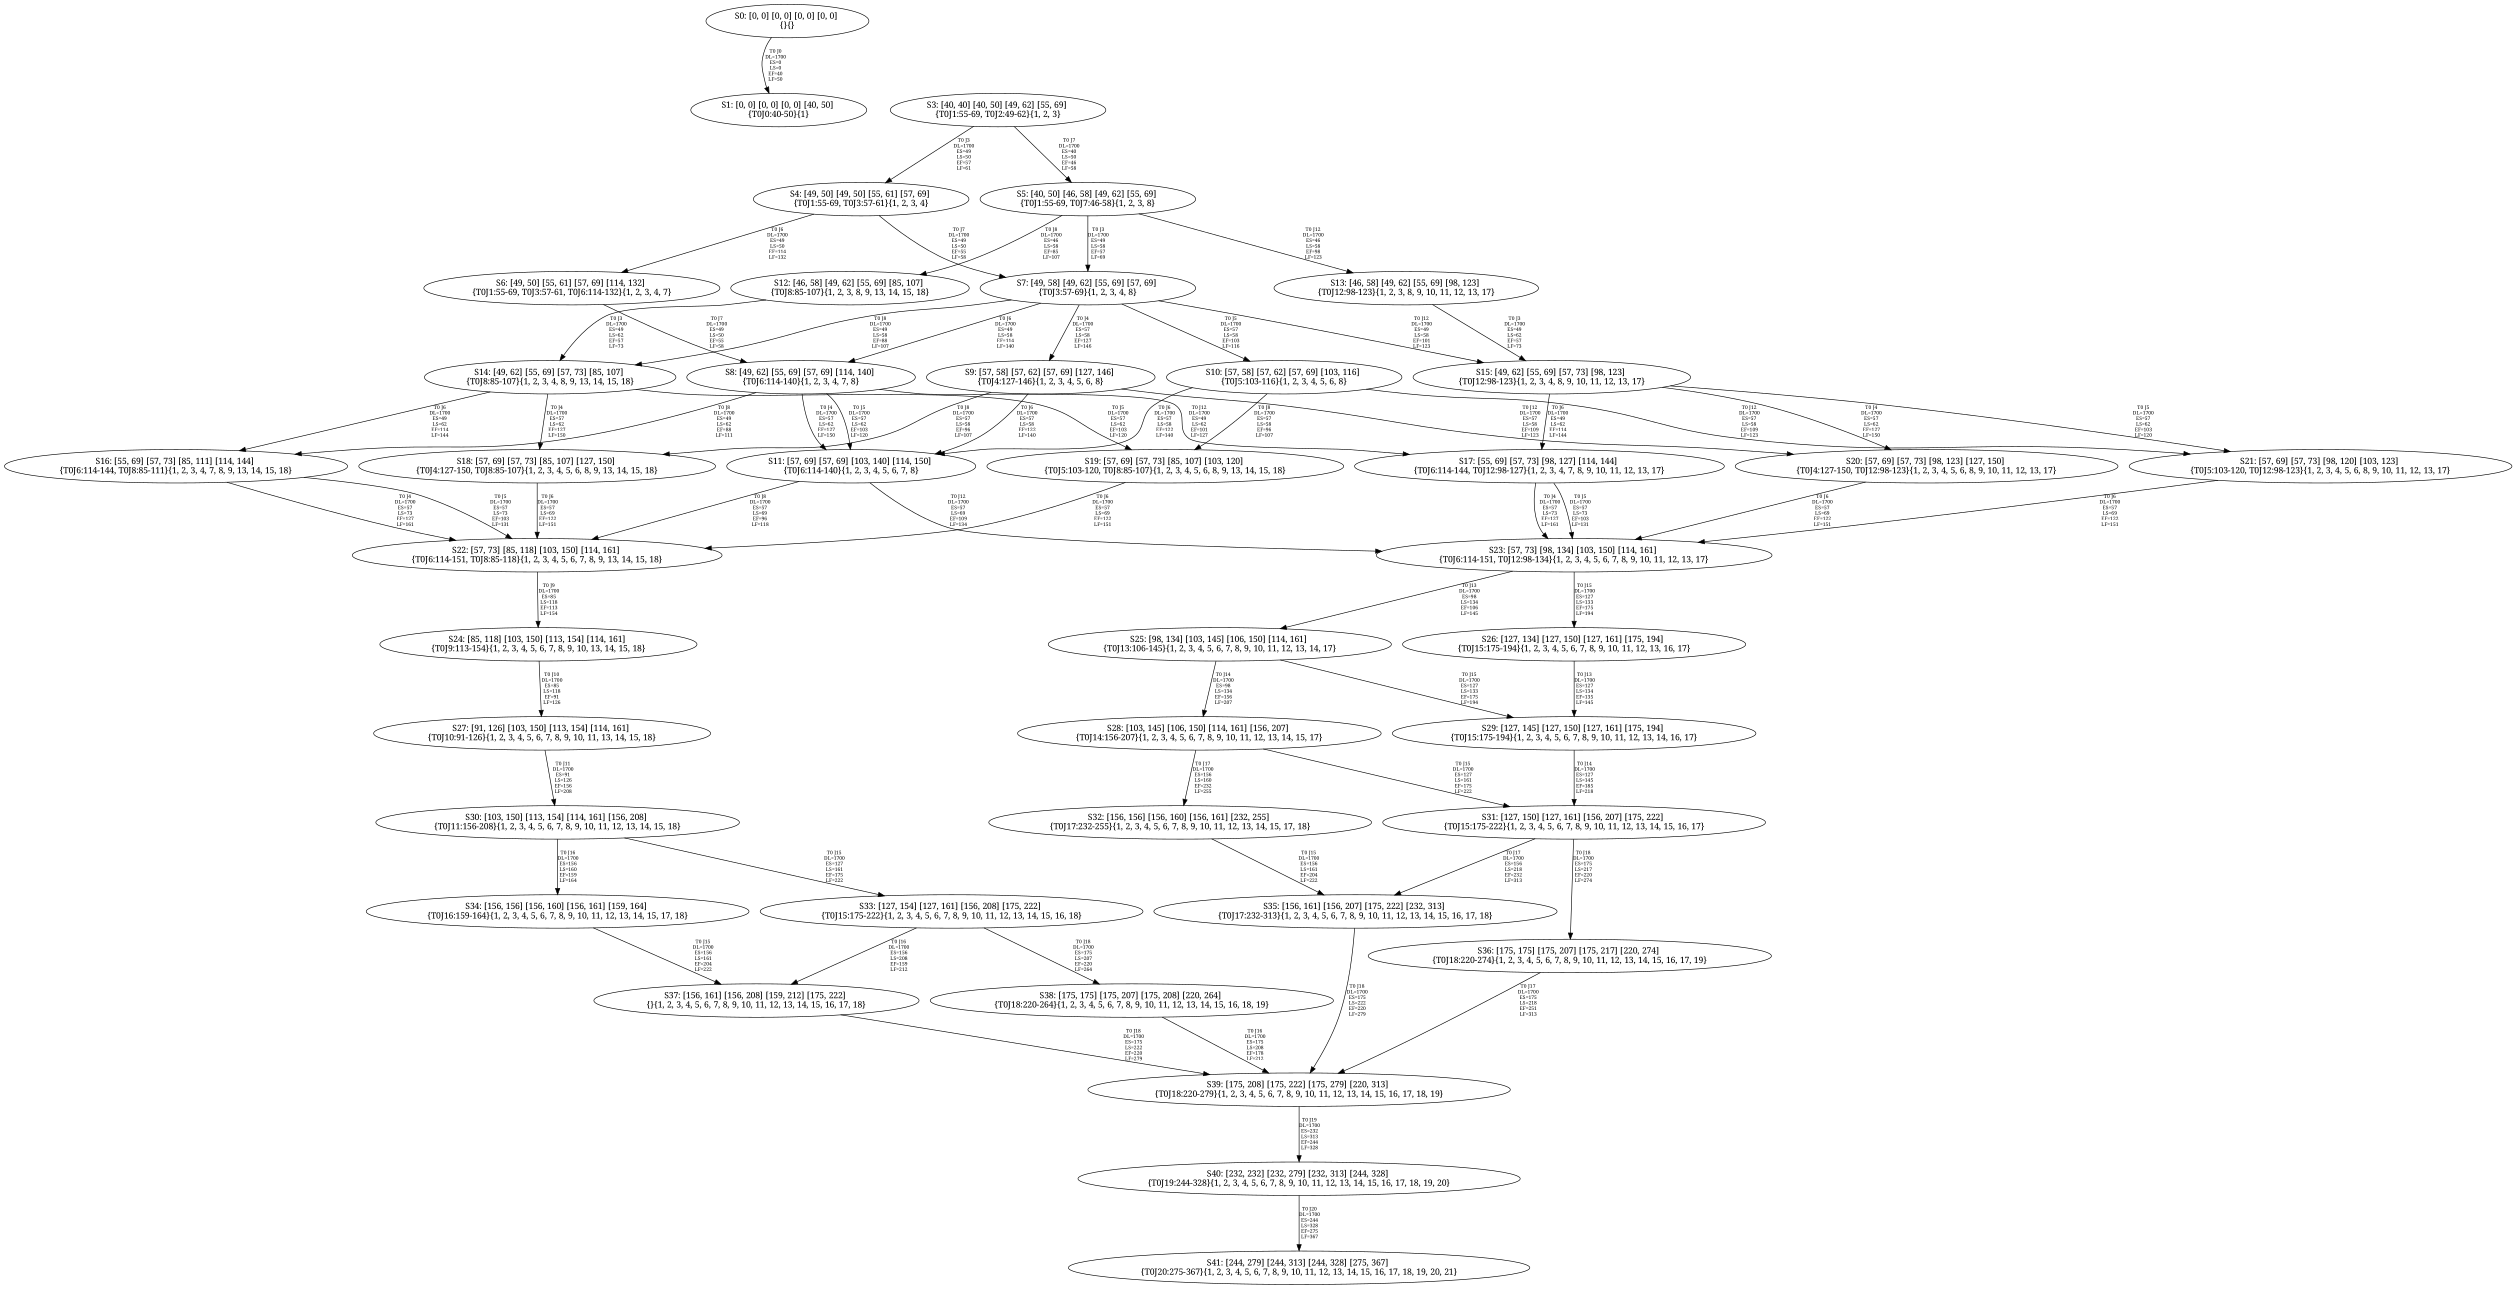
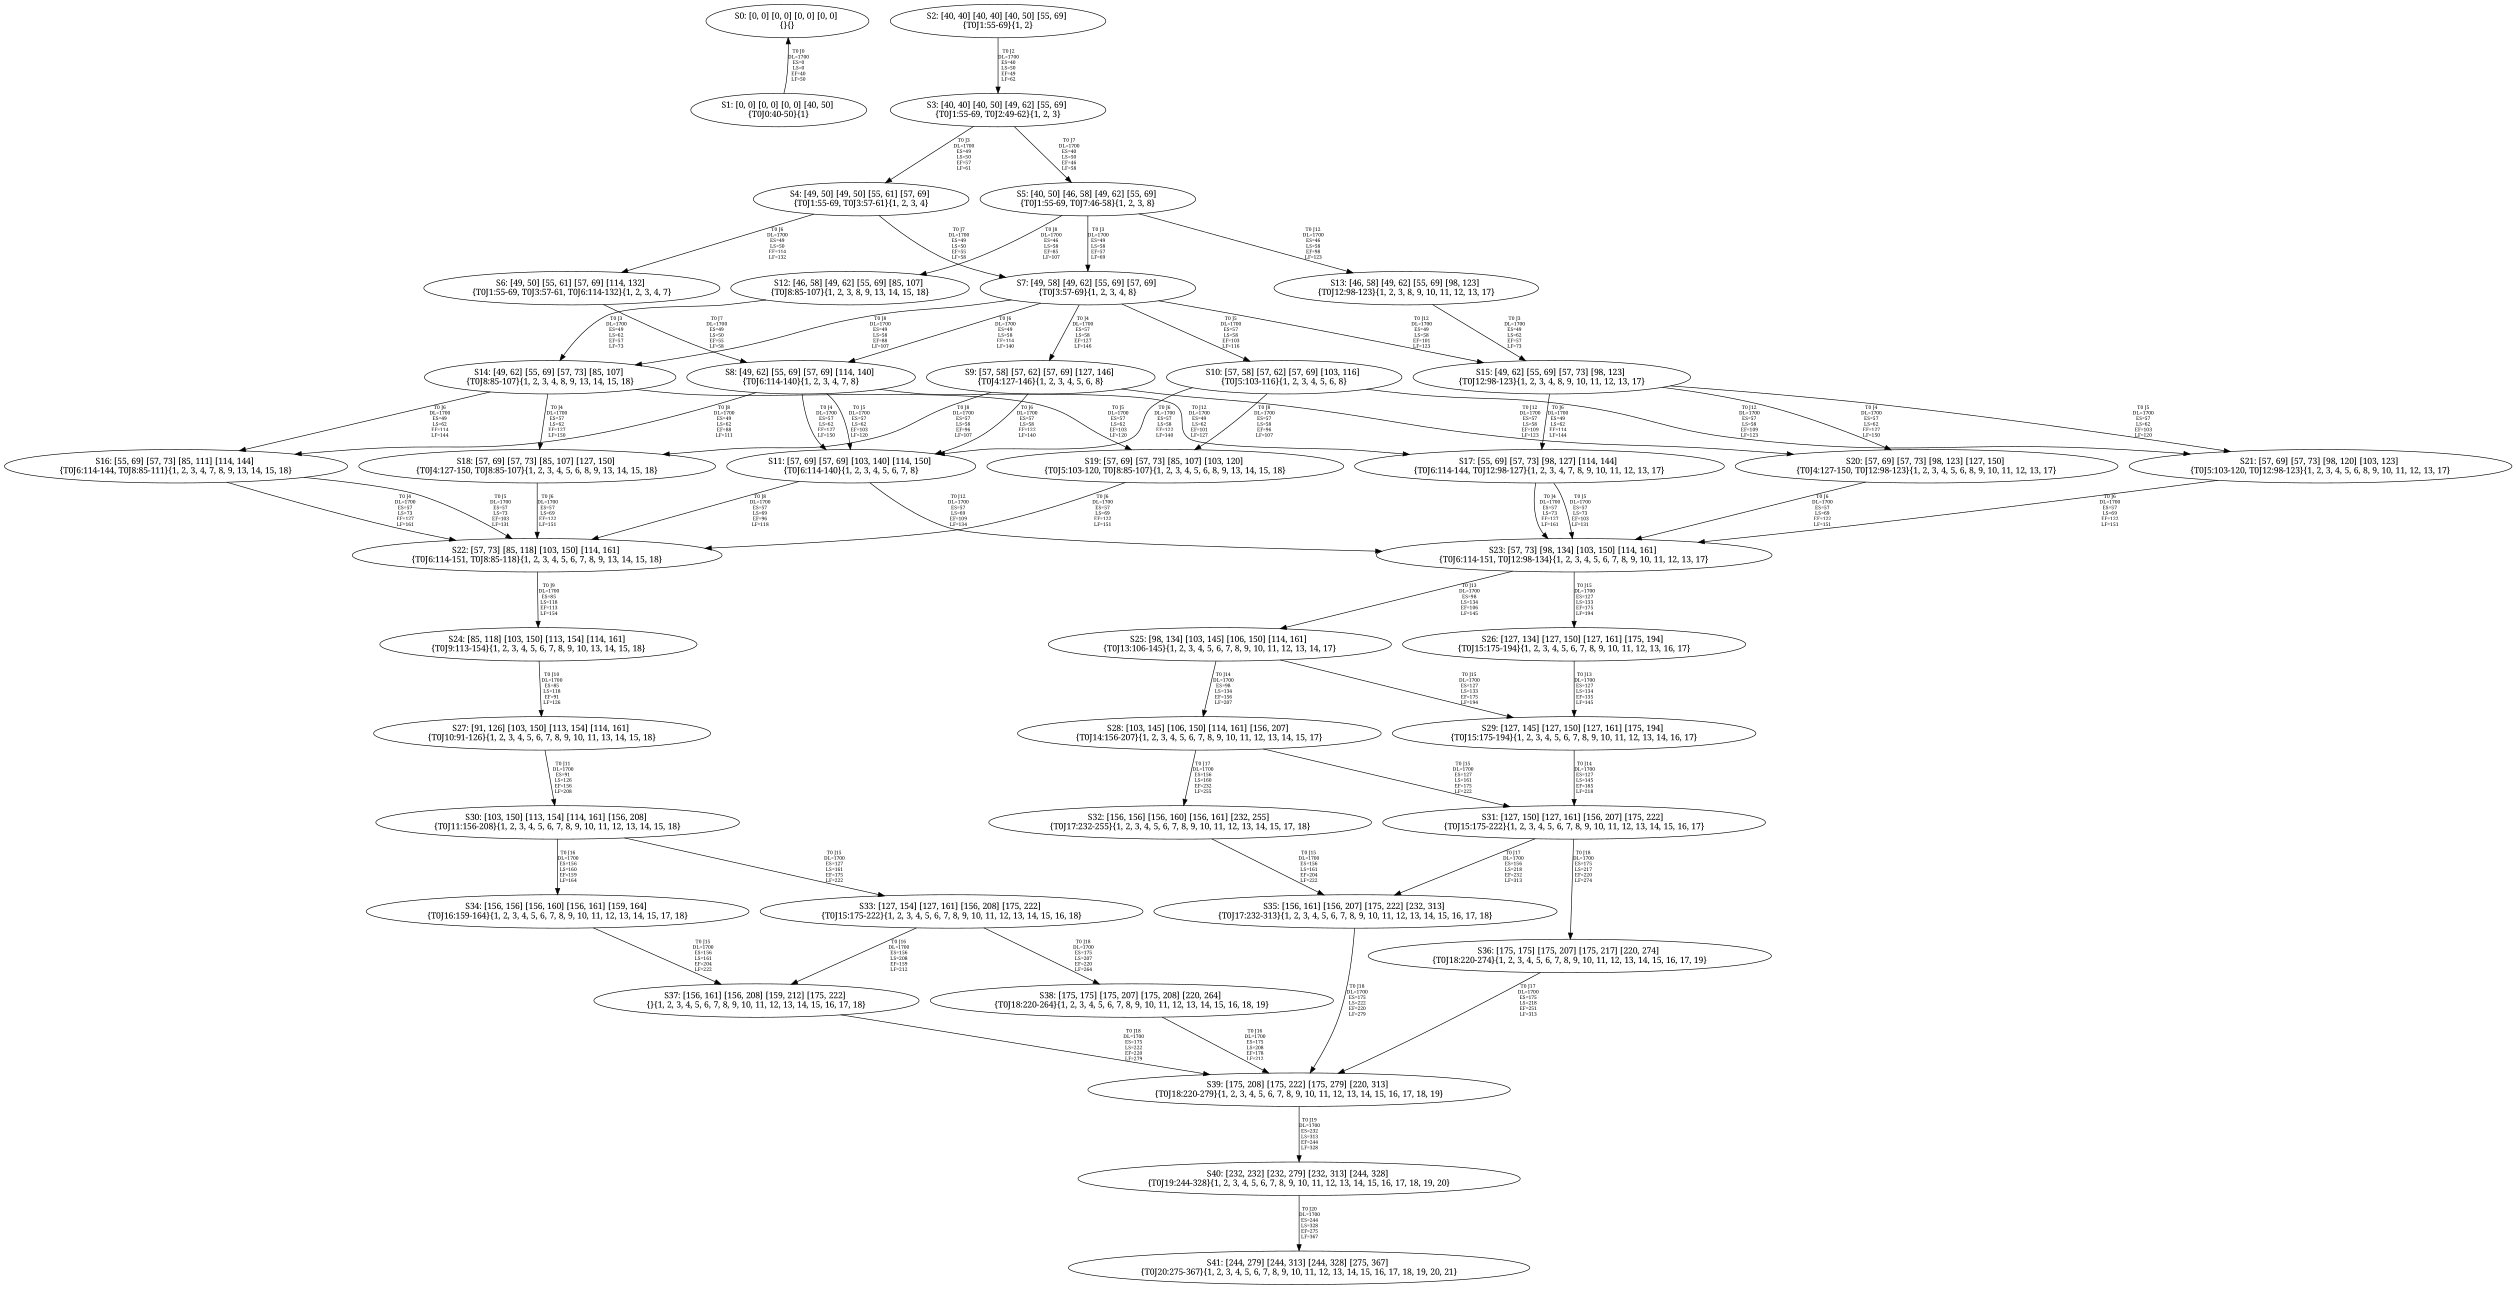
node "S2: [40, 40] [40, 40] [40, 50] [55, 69] {T0J1:55-69}{1, 2}": added
edge "S0: [0, 0] [0, 0] [0, 0] [0, 0] {}{}" -> "S1: [0, 0] [0, 0] [0, 0] [40, 50] {T0J0:40-50}{1}": reversed
